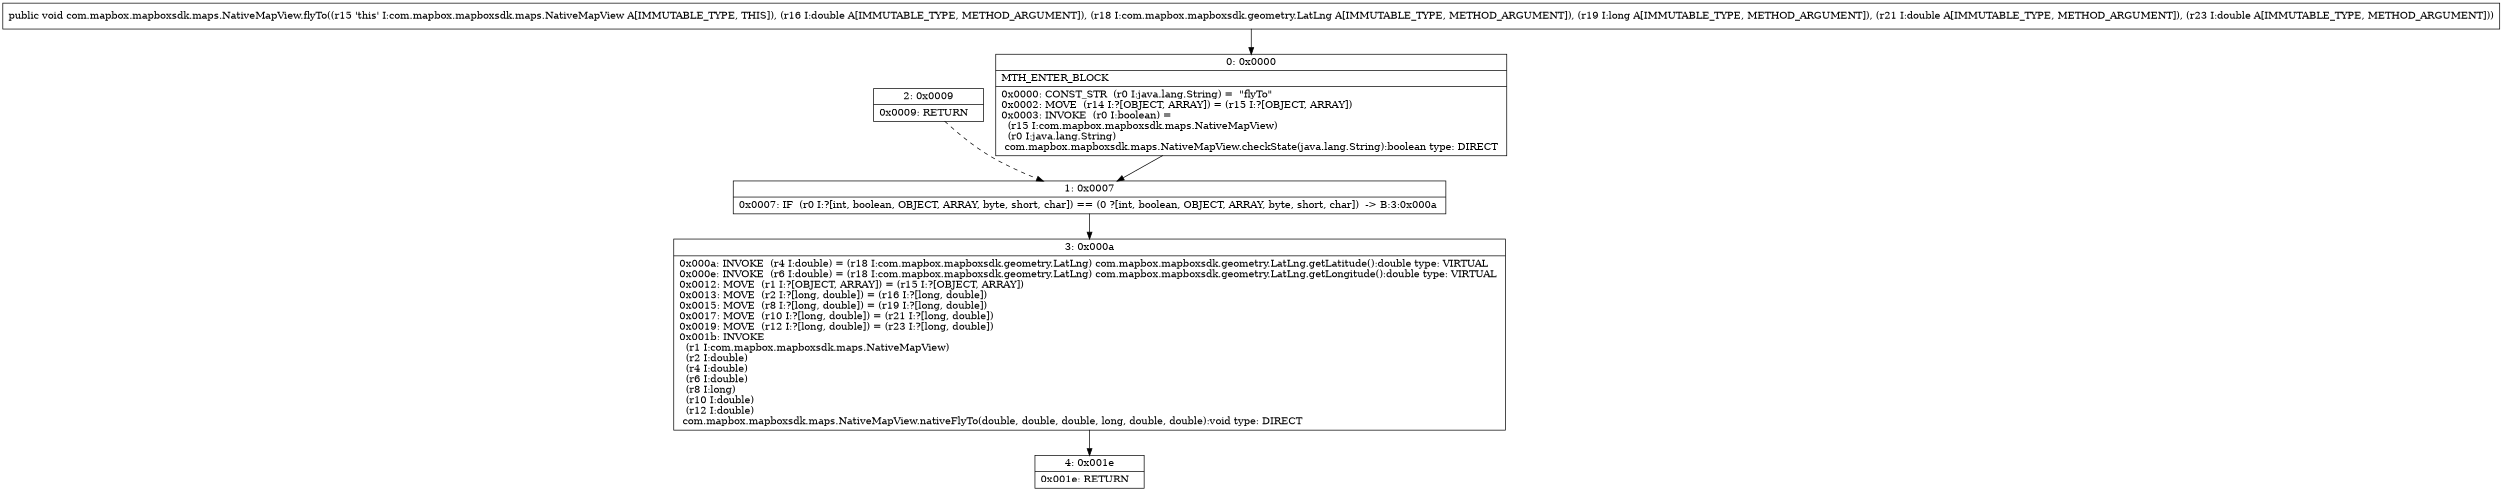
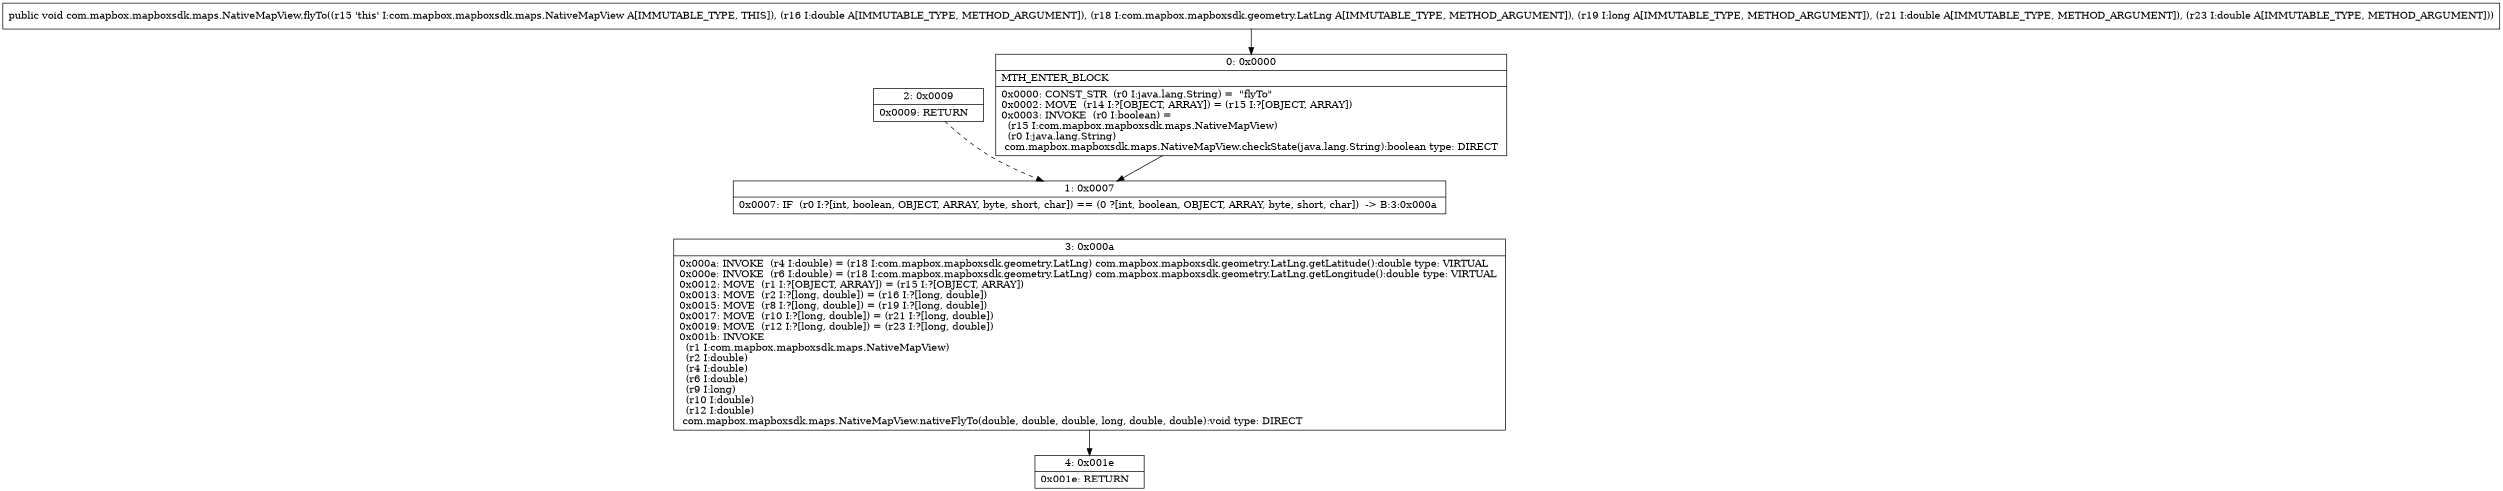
edge "1: 0x0007" -> "3: 0x000a": removed
node "3: 0x000a": text "(r8 I:long)" -> "(r9 I:long)"
